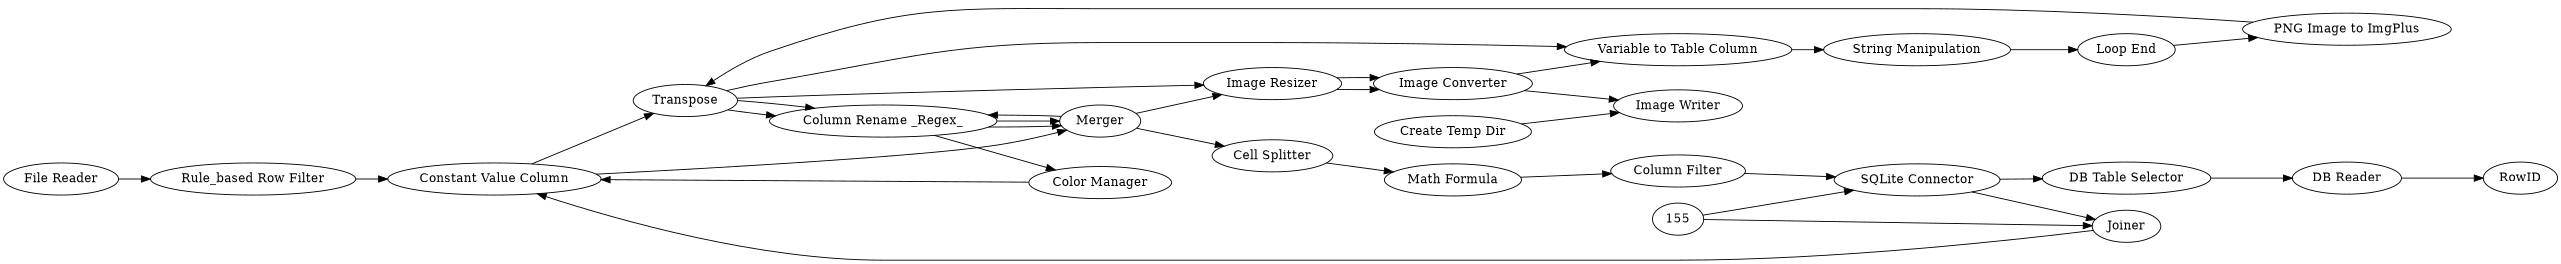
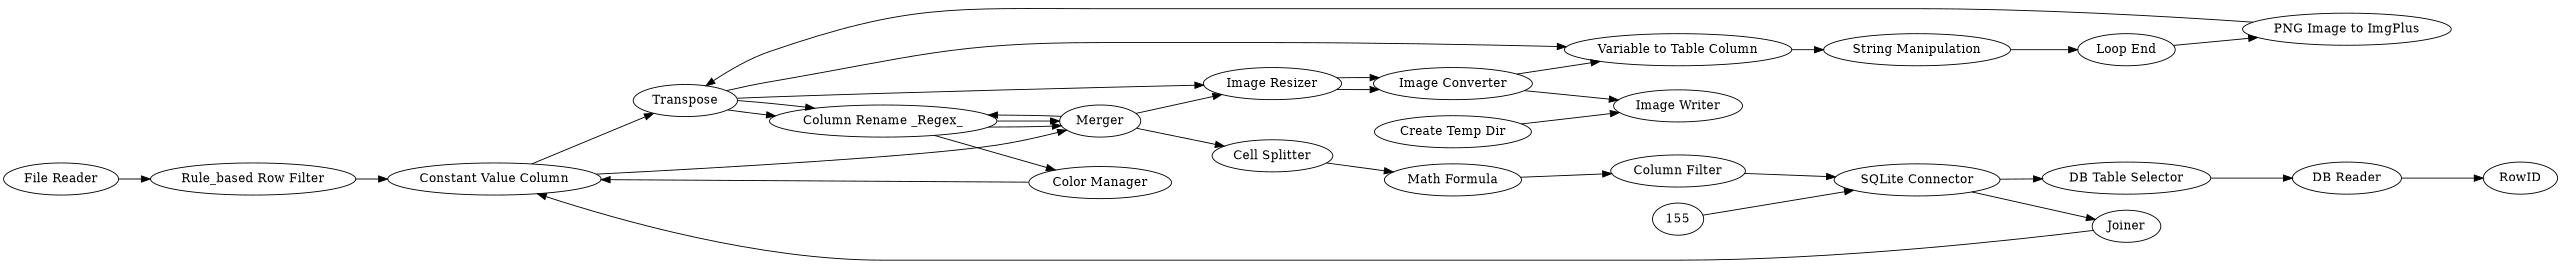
edge "155" -> "Joiner": removed
